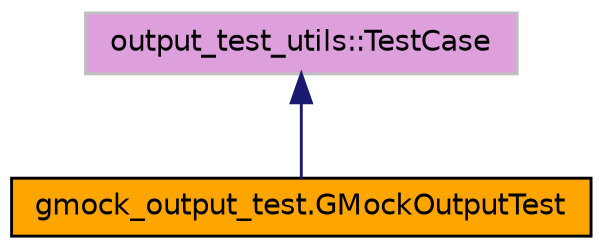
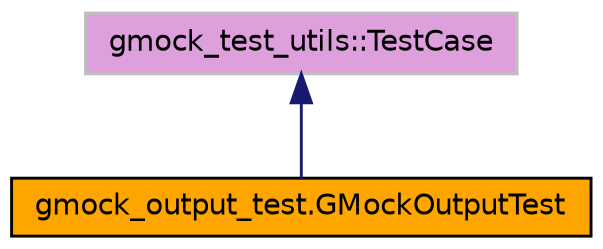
node "output_test_utils::TestCase": label "output_test_utils::TestCase" -> "gmock_test_utils::TestCase"
